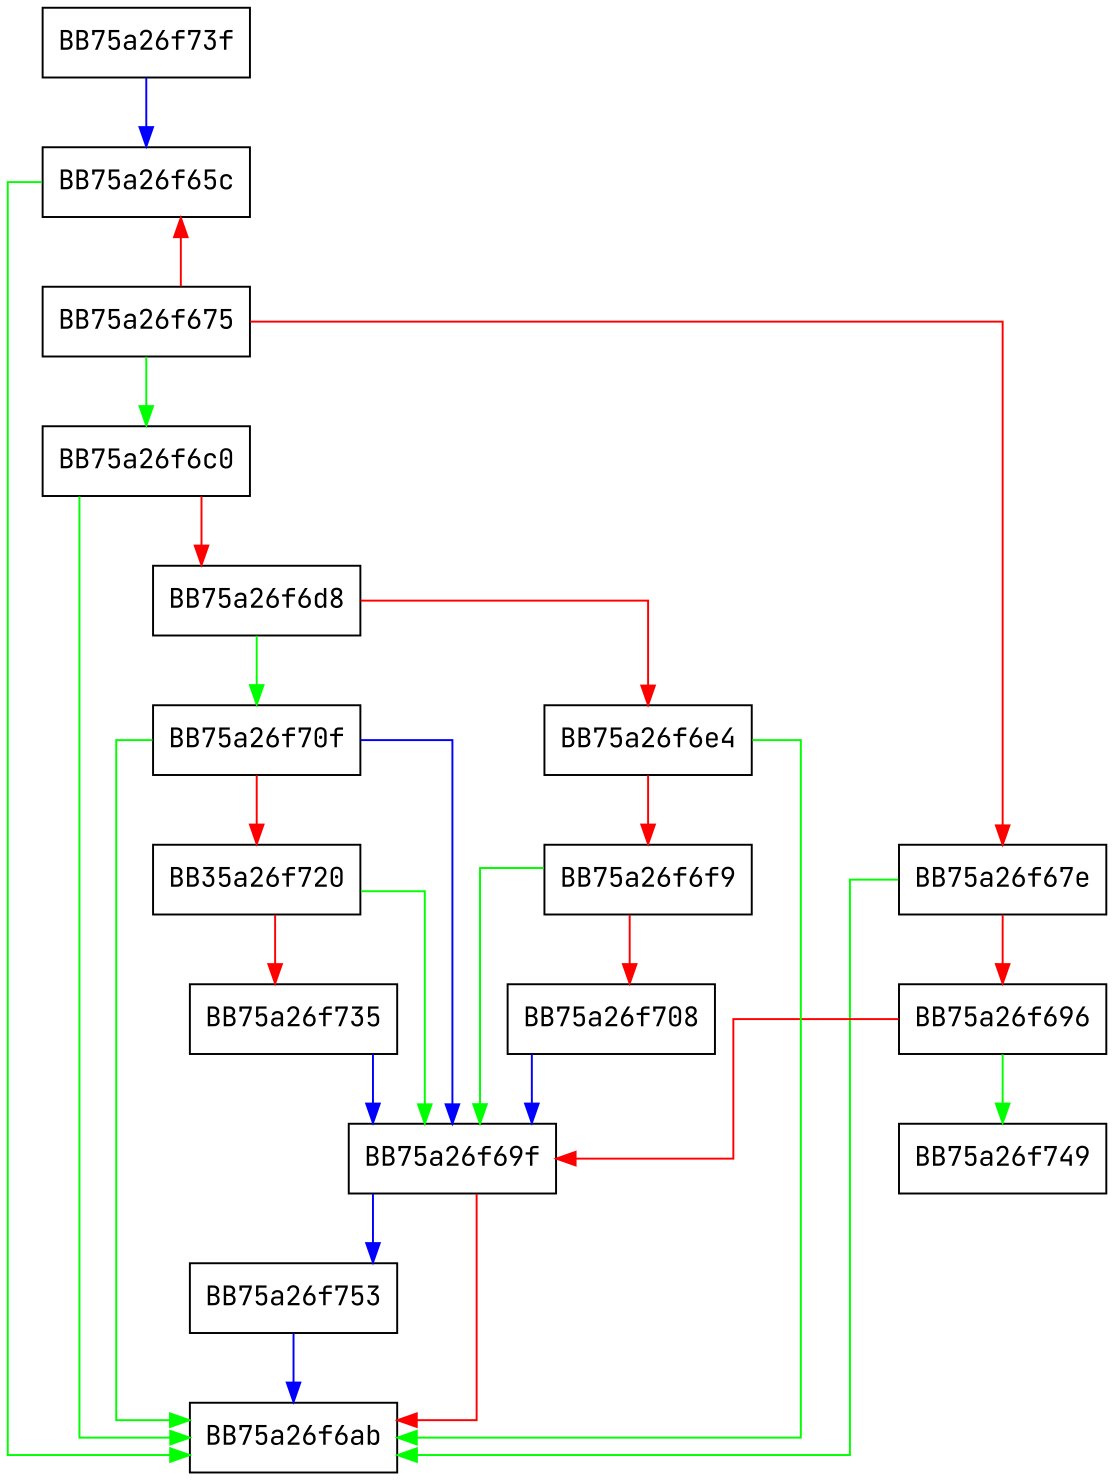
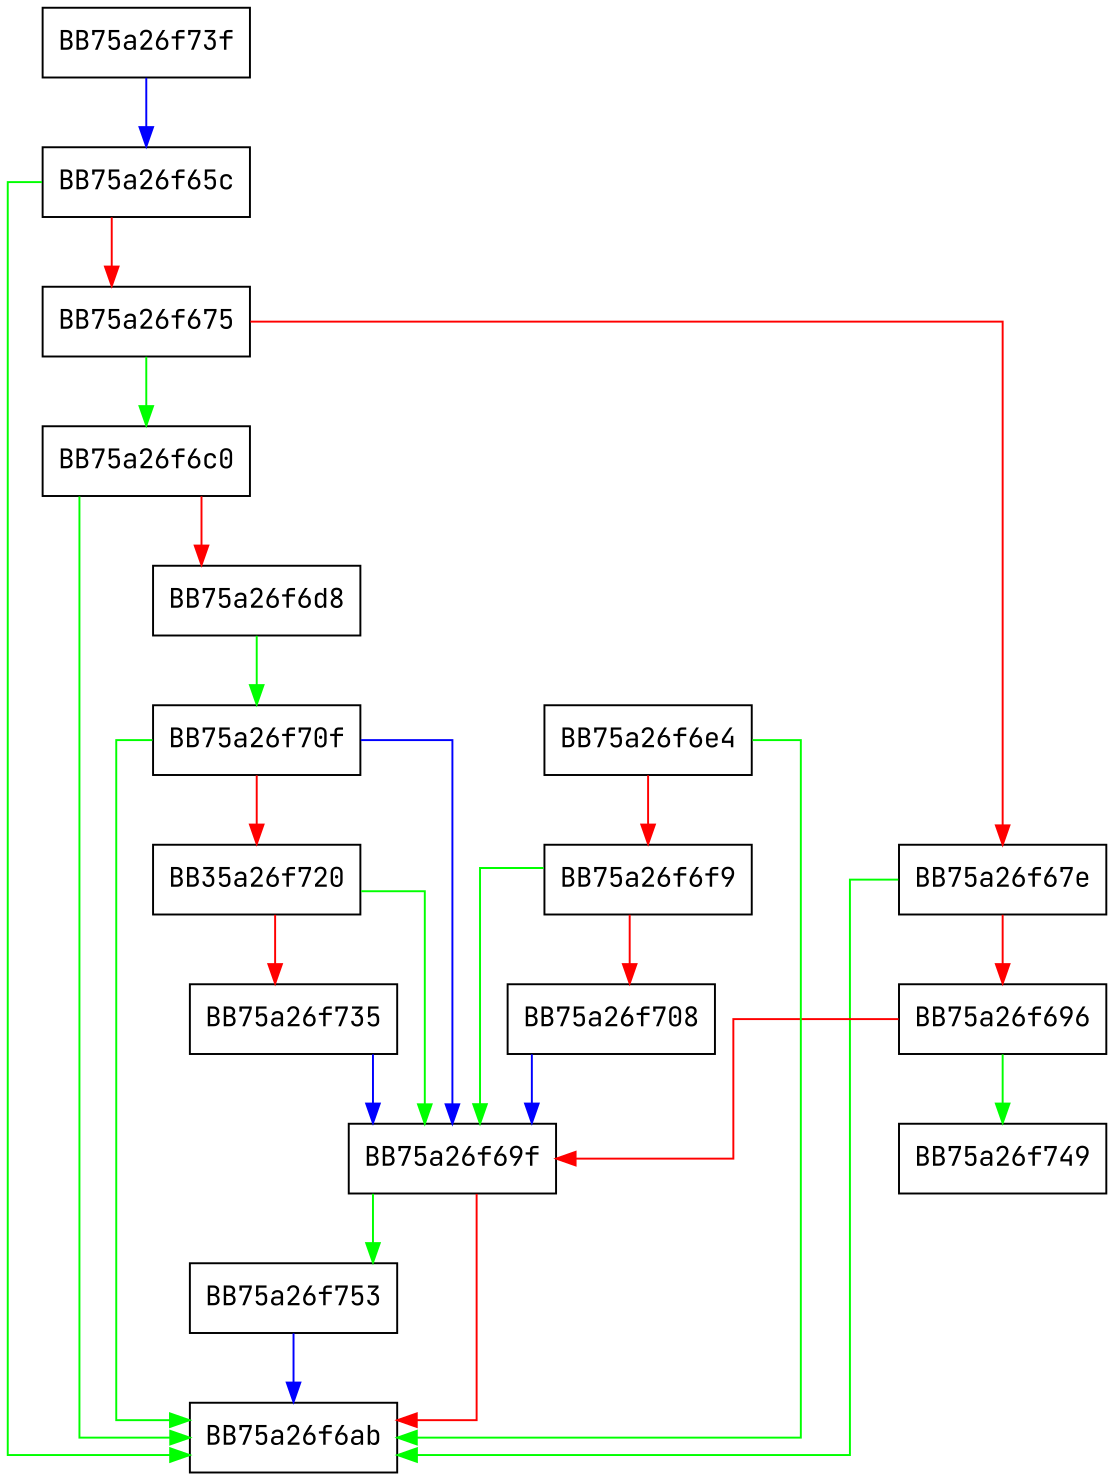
edge "BB75a26f675" -> "BB75a26f65c": reversed
edge "BB75a26f6d8" -> "BB75a26f6e4": removed
edge "BB75a26f69f" -> "BB75a26f753": color blue -> green
